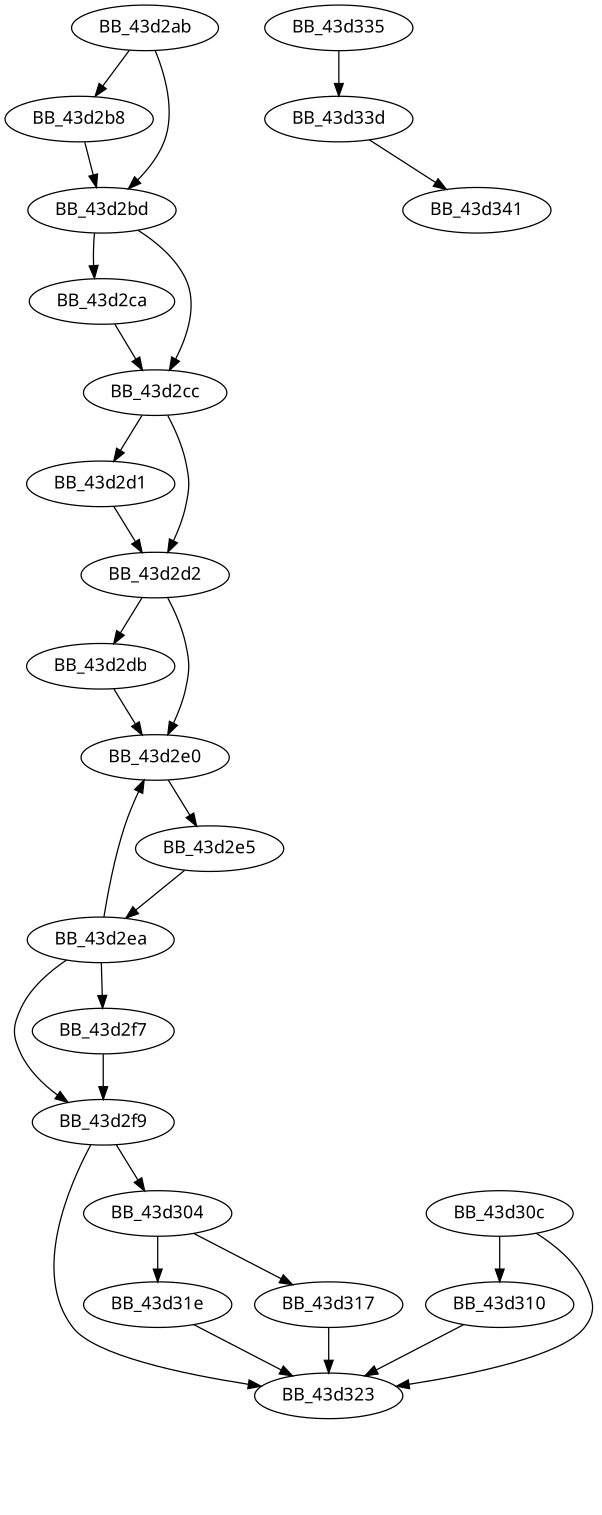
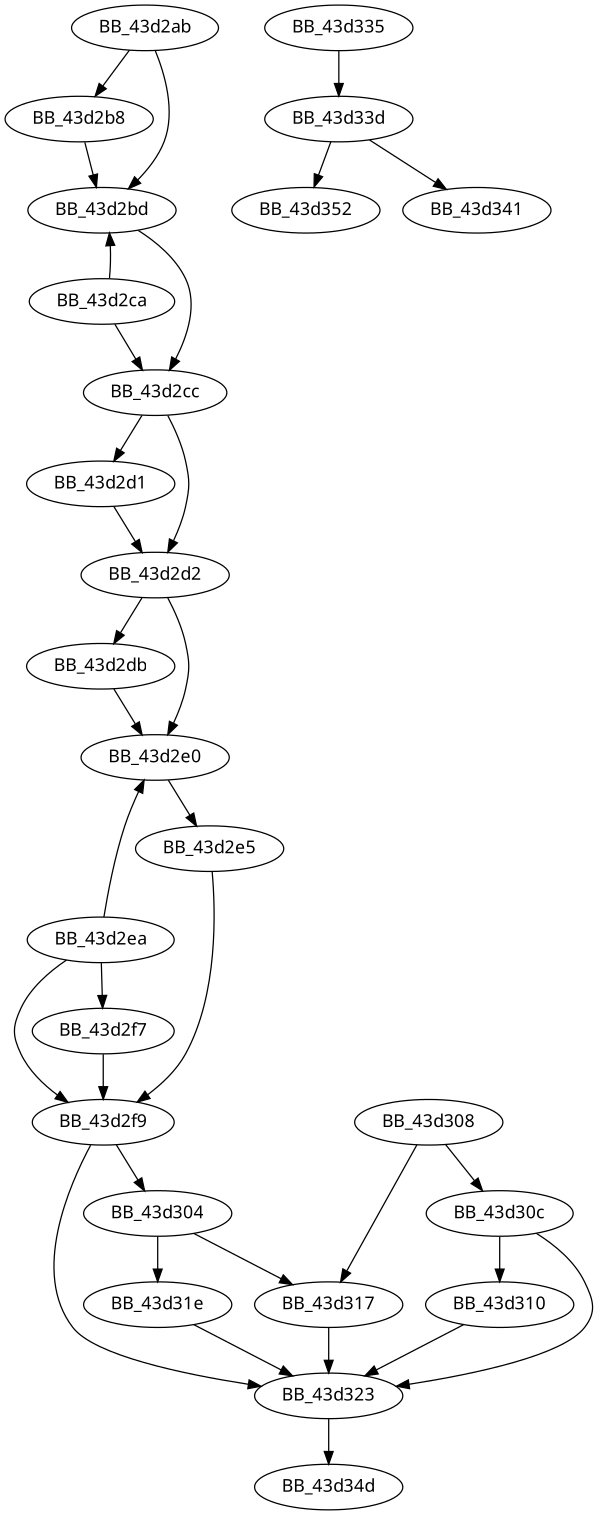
node "BB_43d352": added
edge "BB_43d2bd" -> "BB_43d2ca": reversed
edge "BB_43d2e5" -> "BB_43d2ea": now "BB_43d2e5" -> "BB_43d2f9"
node "BB_43d308": added
node "BB_43d34d": added
